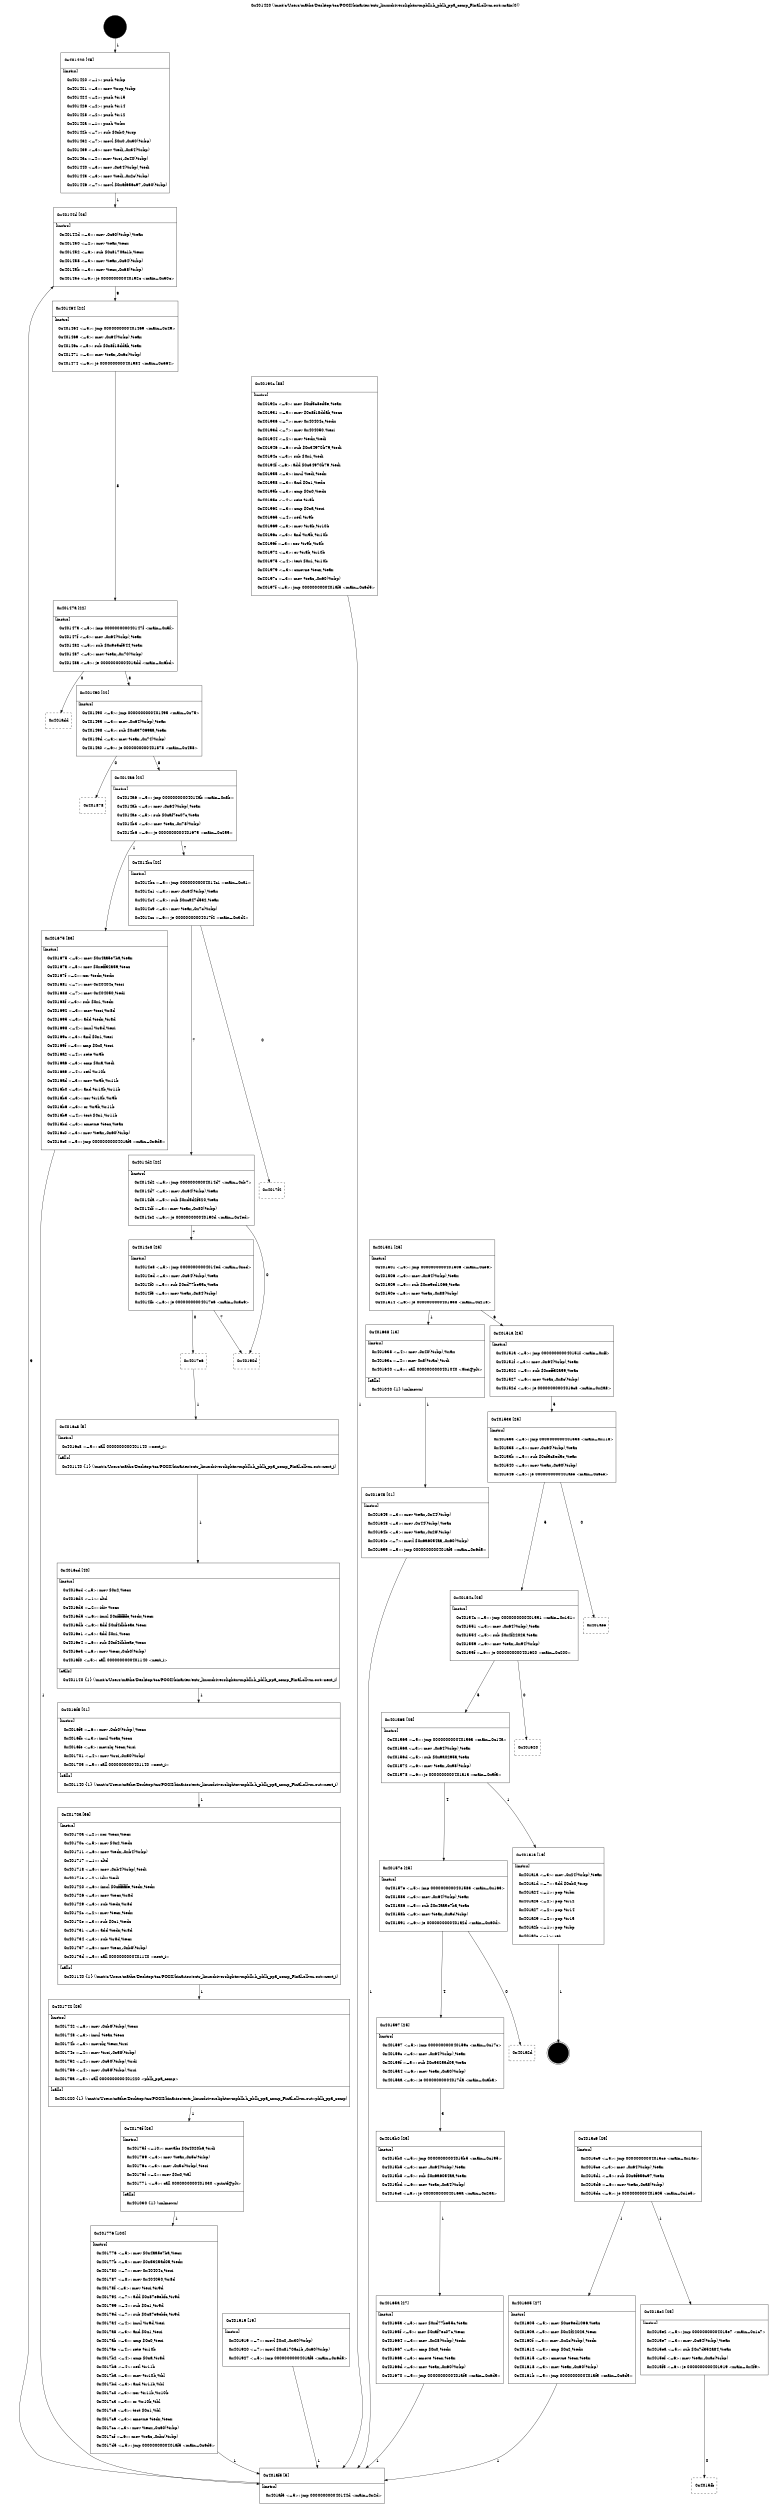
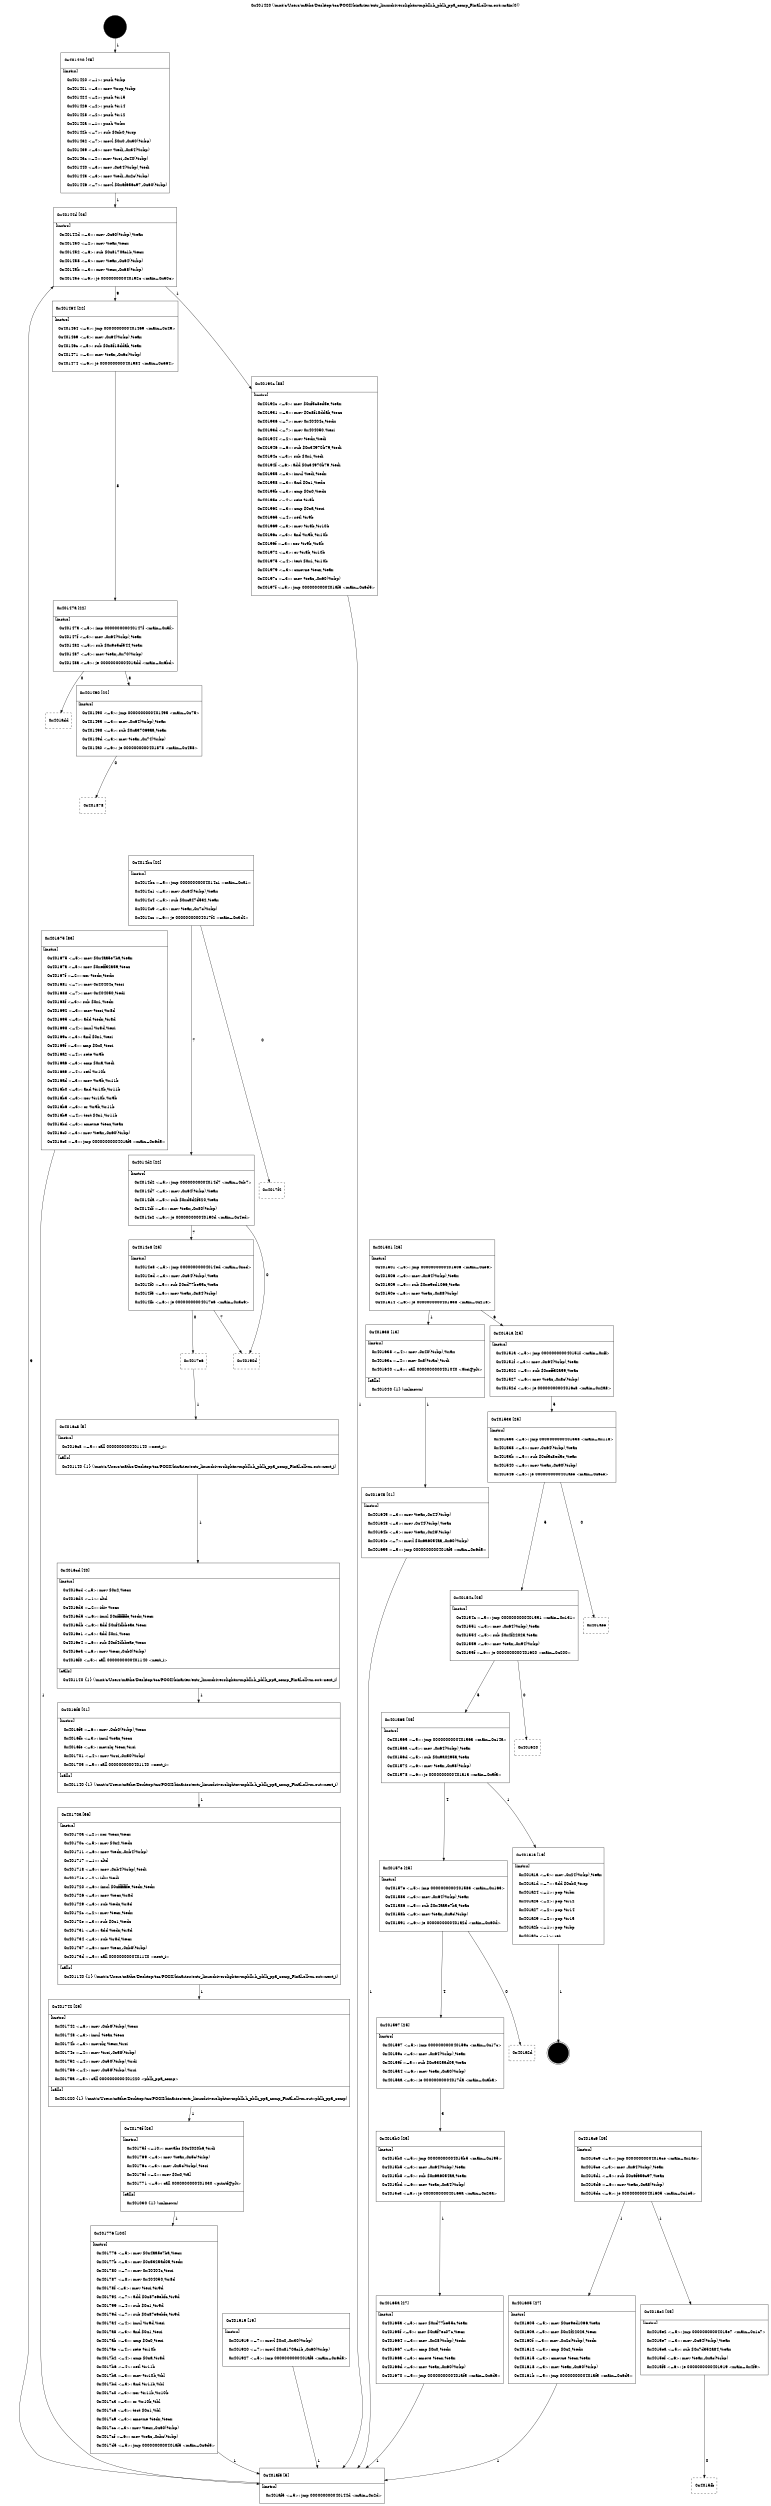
edge "0x40144d [23]" -> "0x40192c [88]": added, label "1"
node "0x4014a6 [22]": removed
